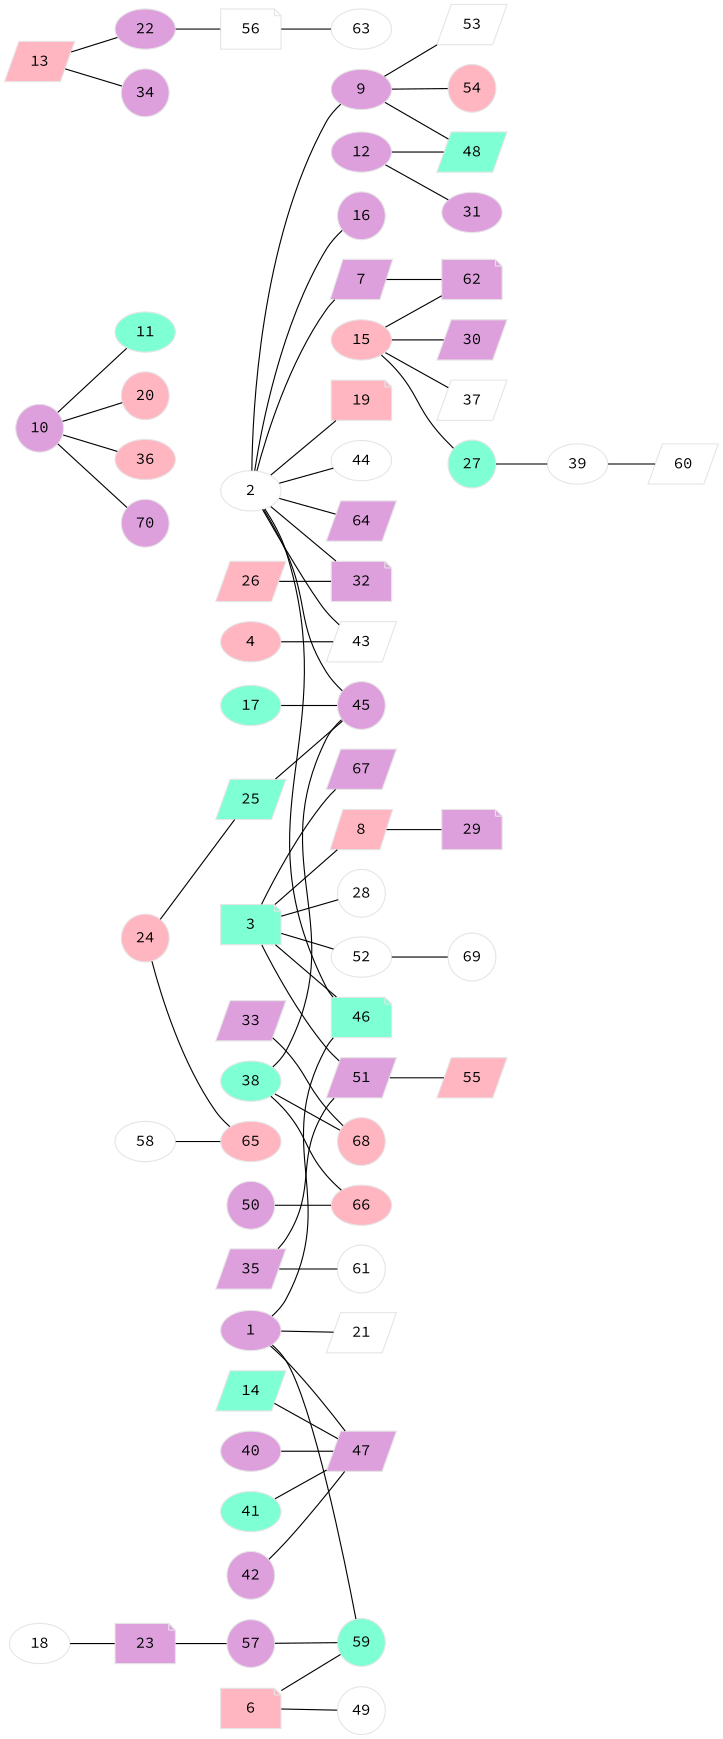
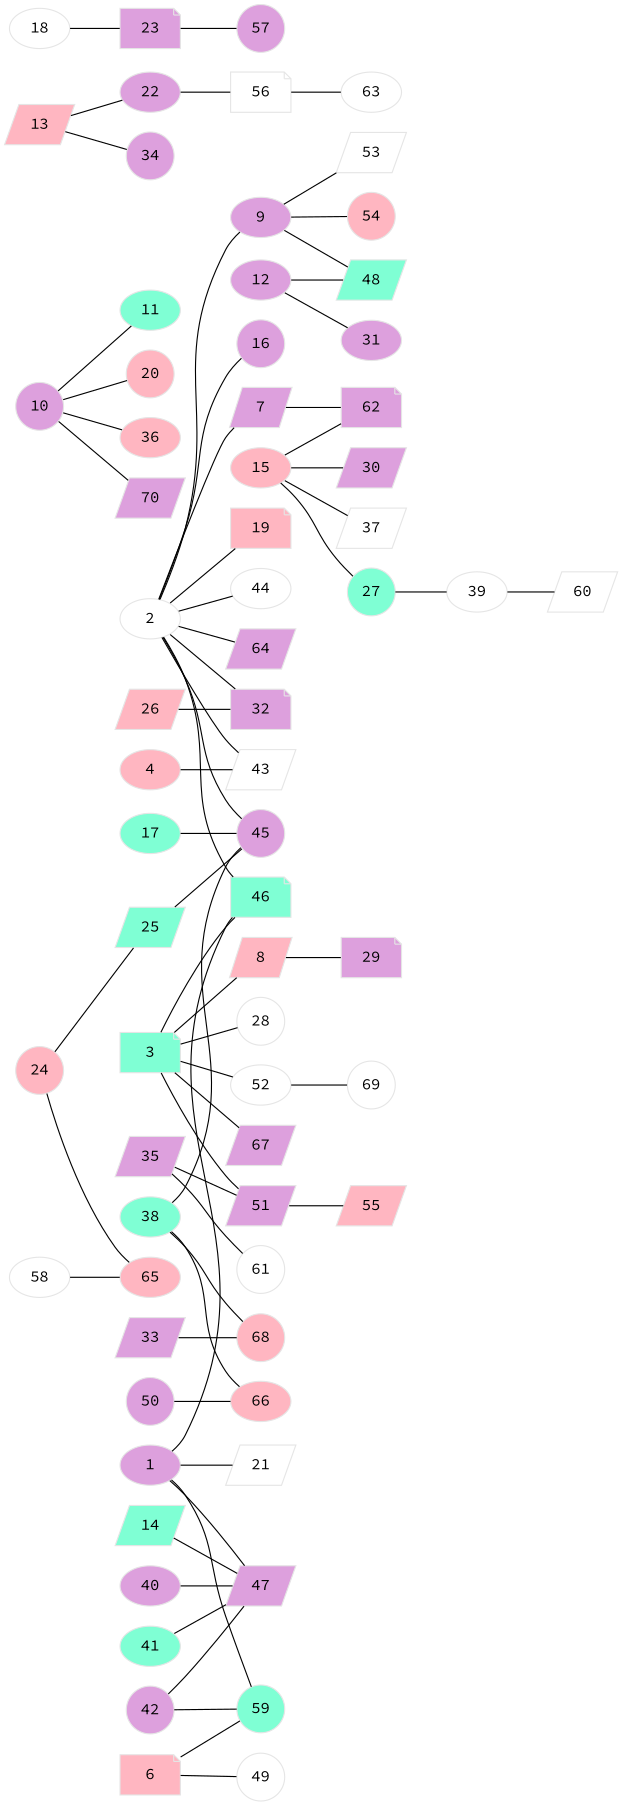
node "70": shape circle -> parallelogram
edge "59" -- "57": now "59" -- "42"
